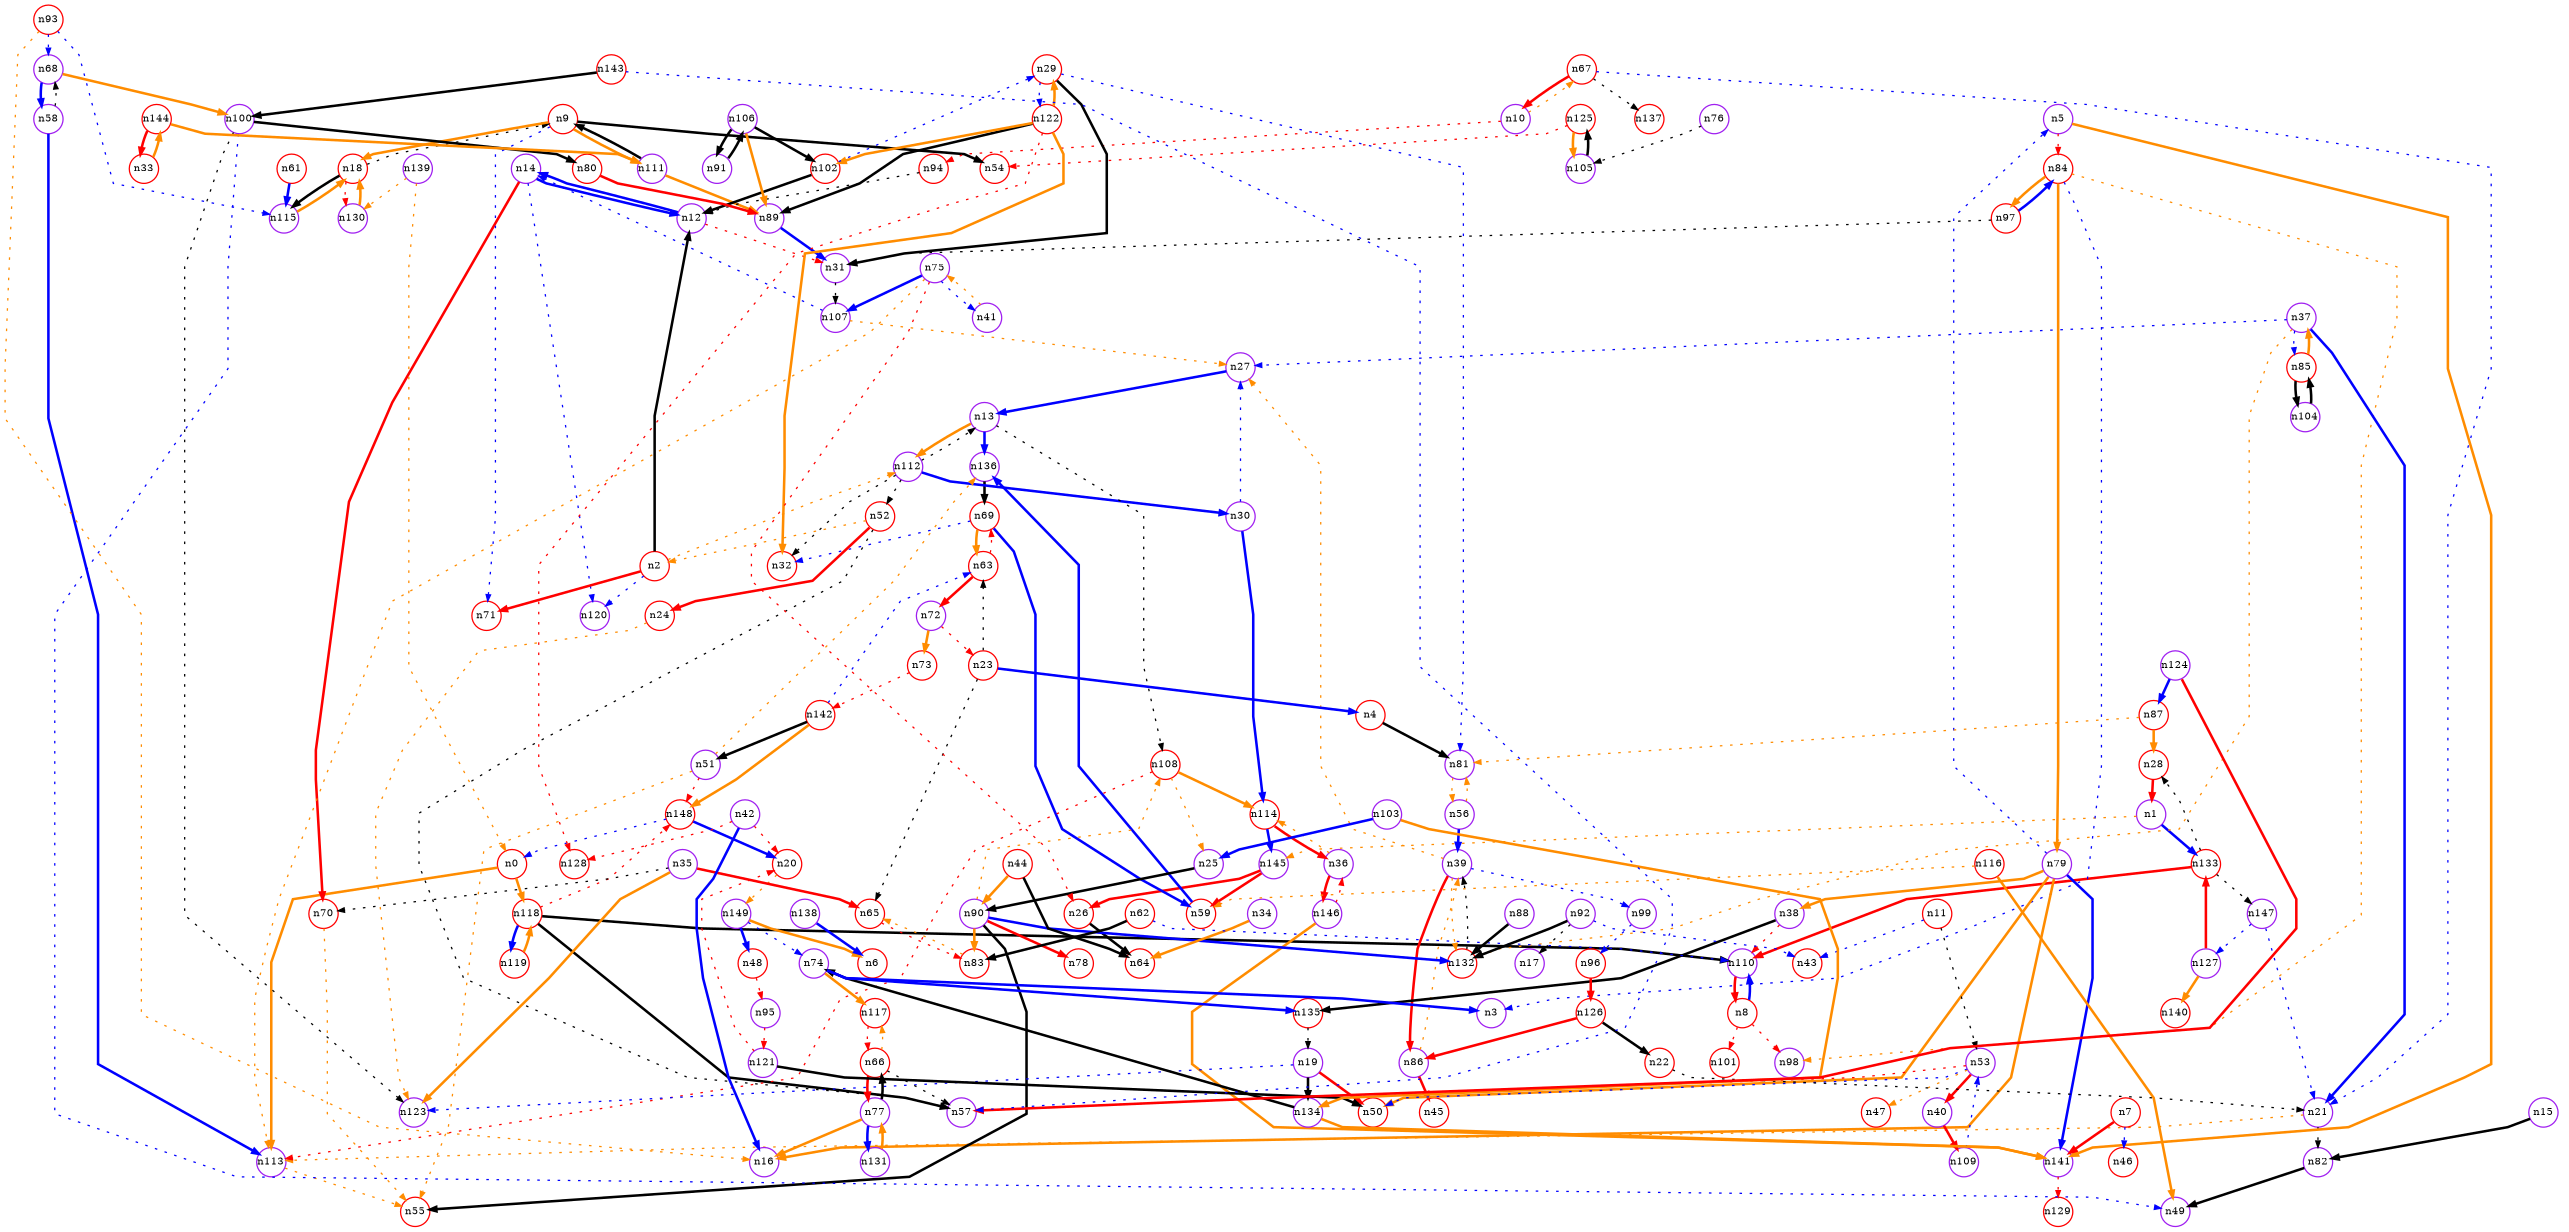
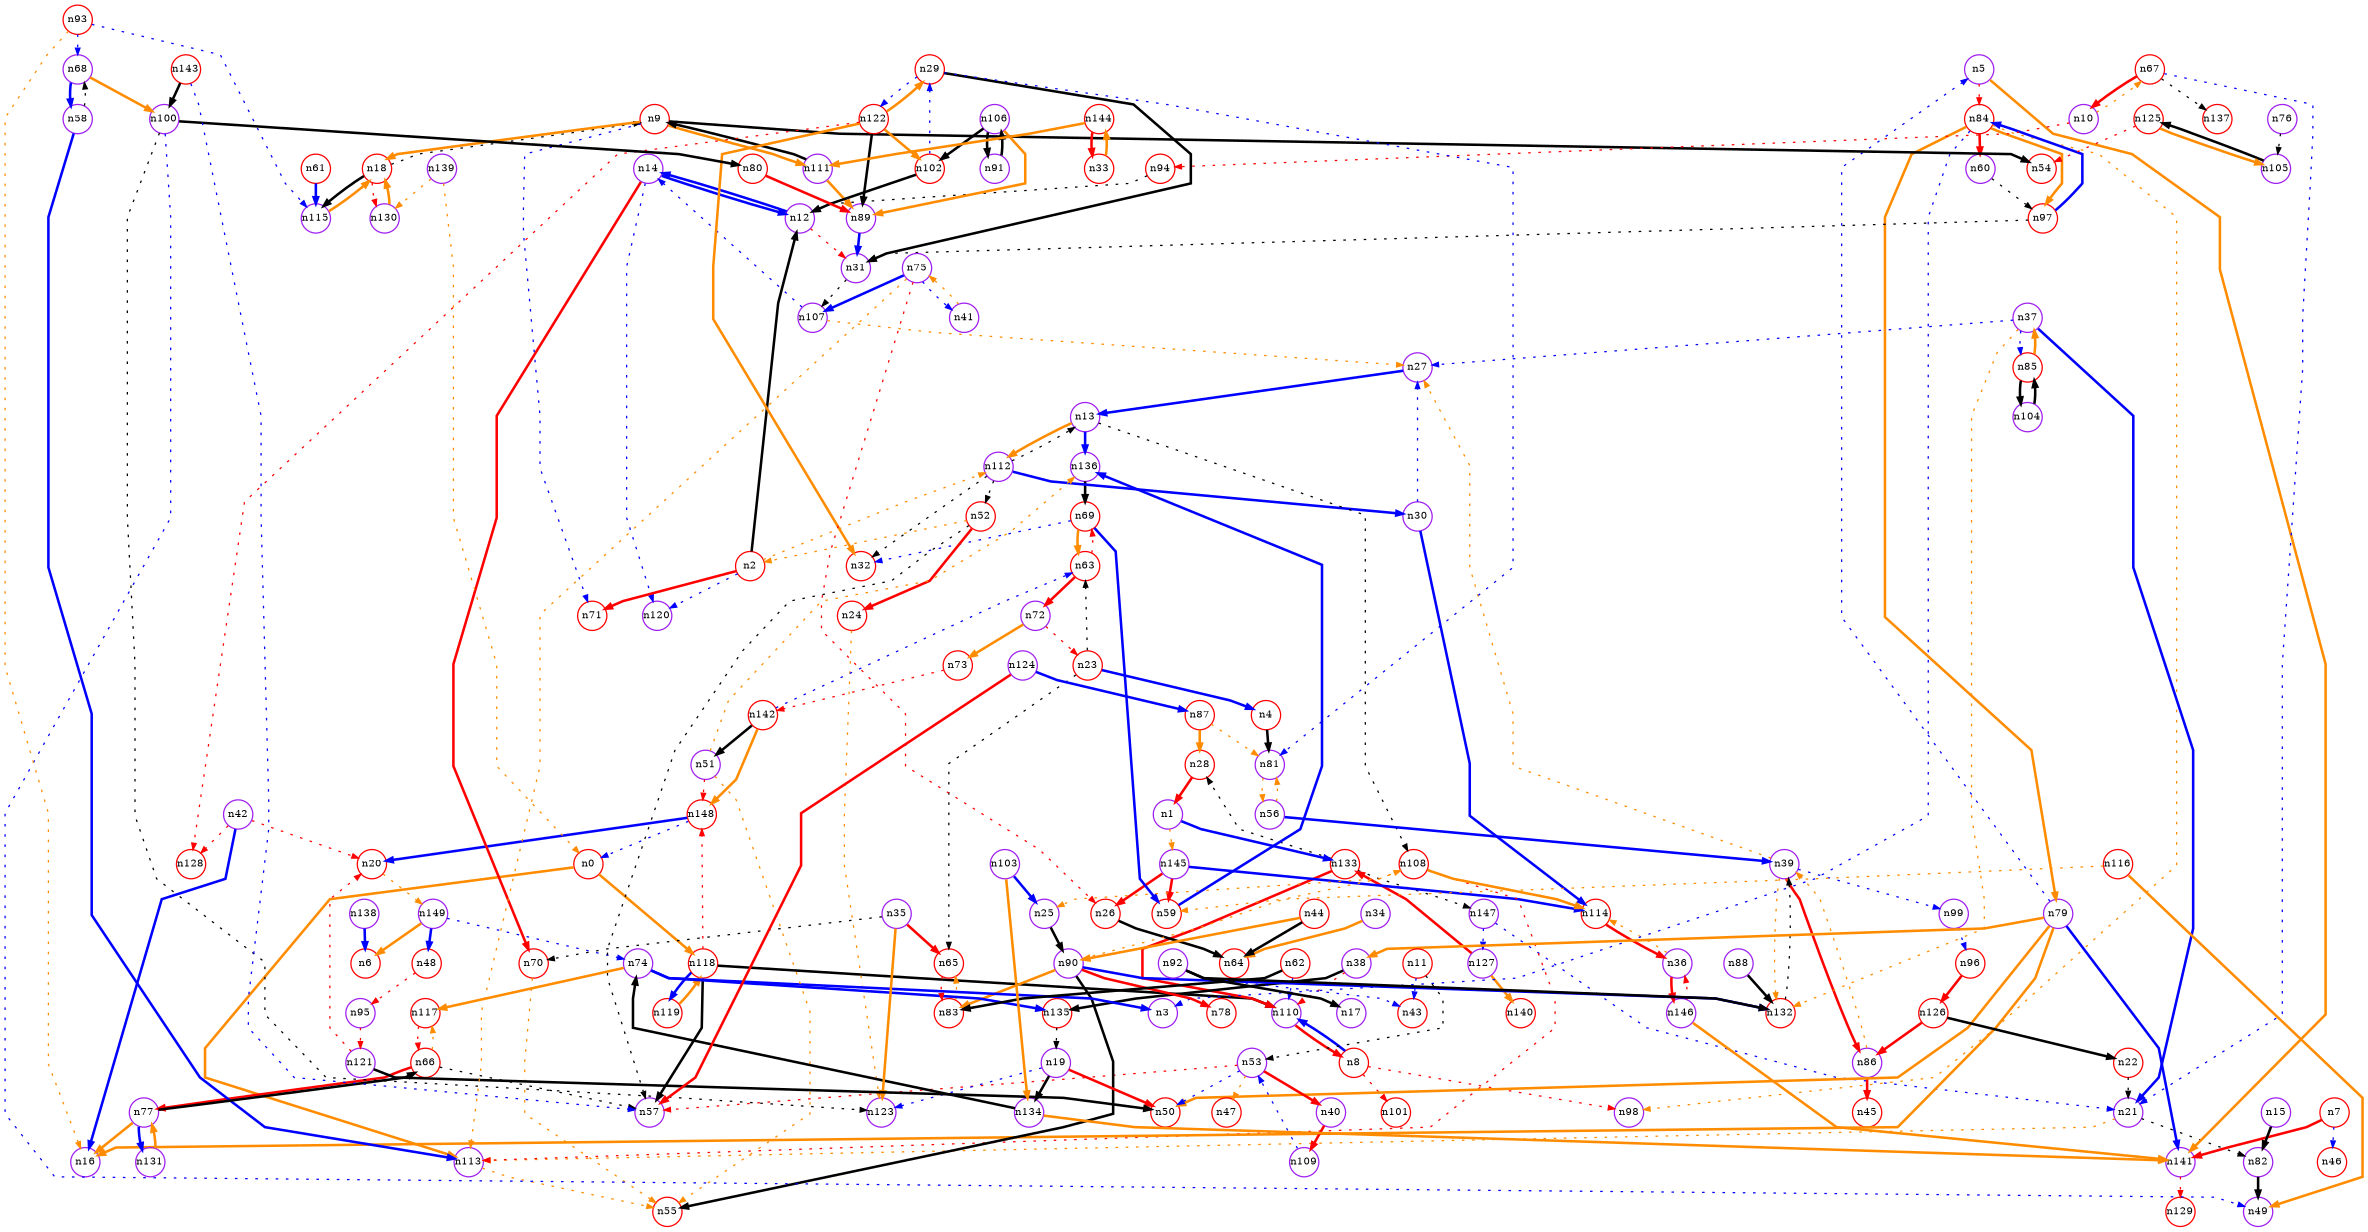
node "n60": added
edge "n114" -> "n145": reversed
edge "n92" -> "n17": style dotted -> bold
